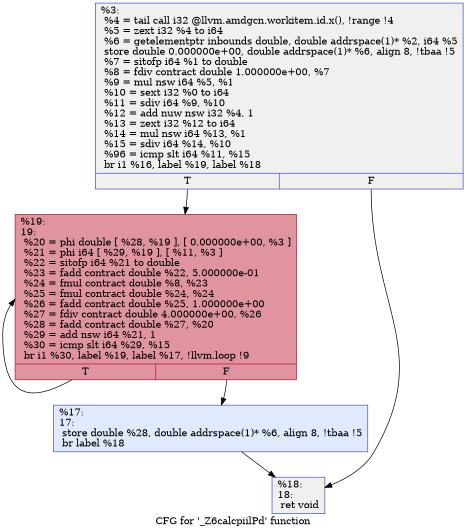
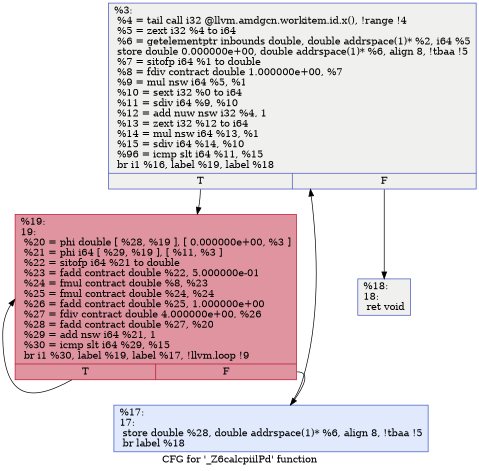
edge "%17:" -> "%18:": now "%17:" -> "%3:"
